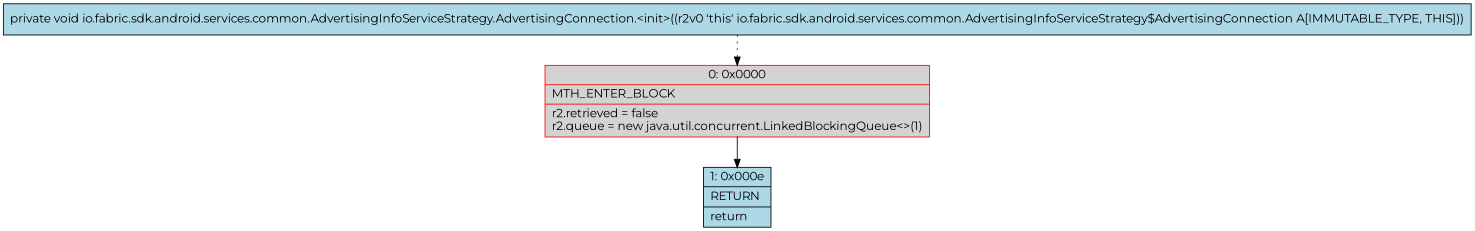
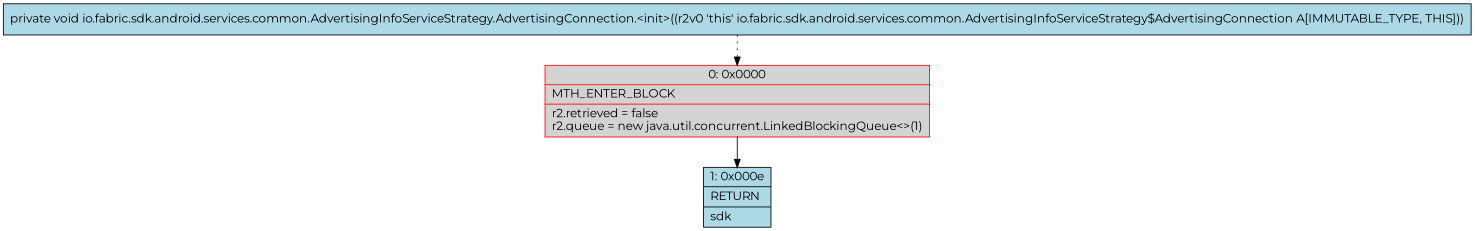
node "1: 0x000e": text "return" -> "sdk"
